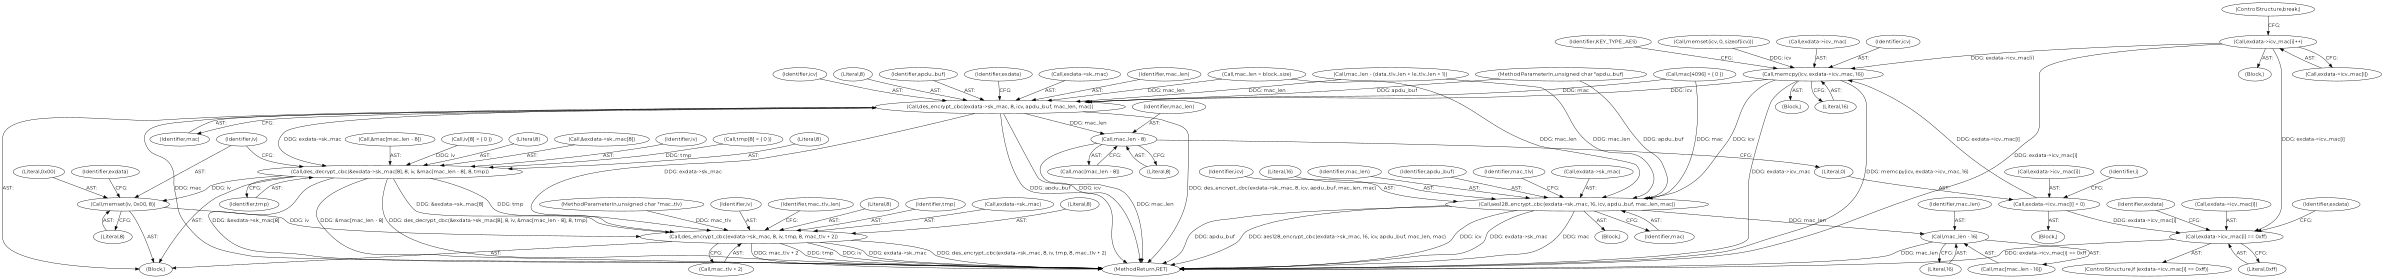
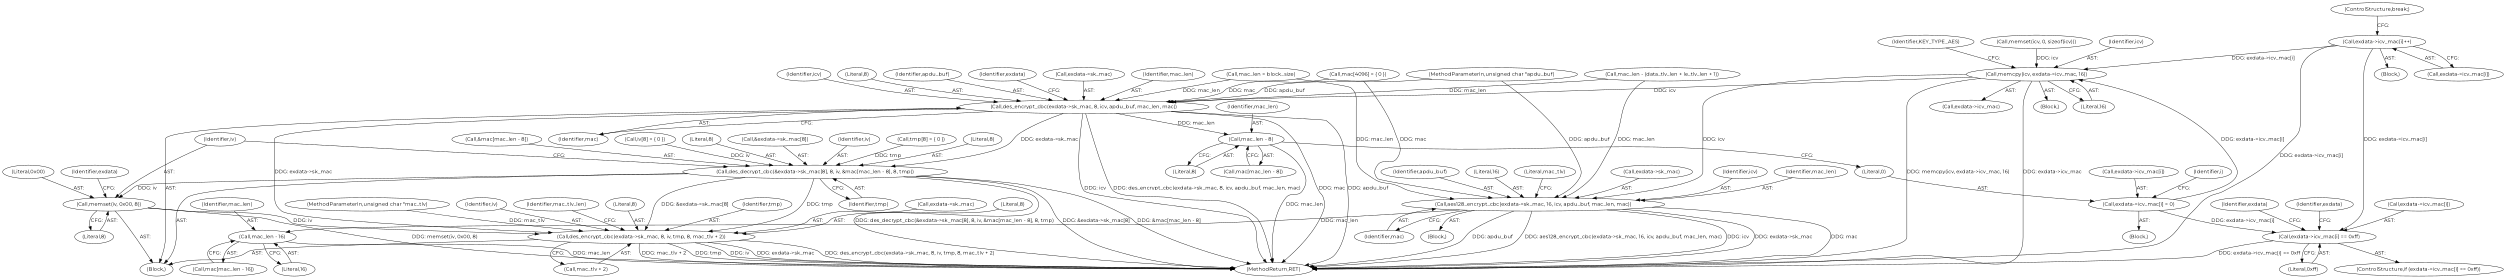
edge "(Call,exdata->icv_mac)" -> "(Call,memcpy(icv, exdata->icv_mac, 16))": reversed
node "(Identifier,mac_tlv)": label "(Identifier,mac_tlv)" -> "(Literal,mac_tlv)"
edge "(Call,mac[mac_len - 16])" -> "(Call,mac_len - 16)": label "AST: " -> "CFG: "
edge "(Call,memset(iv, 0x00, 8))" -> "(MethodReturn,RET)": added, label "DDG: memset(iv, 0x00, 8)"
